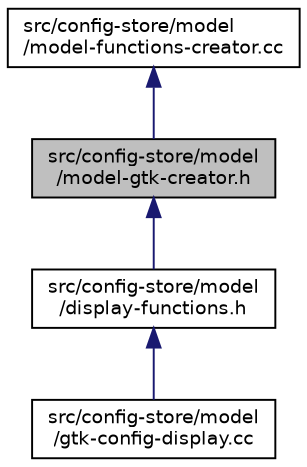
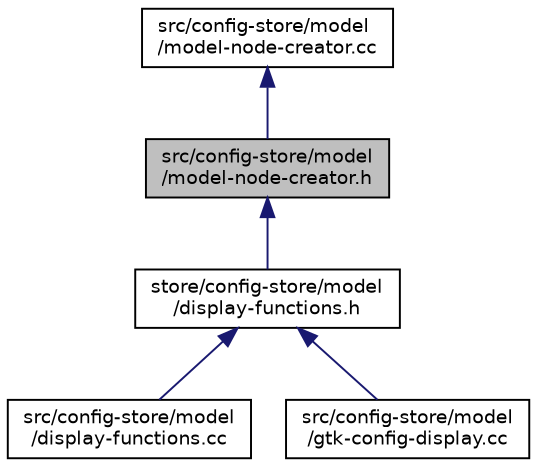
node "src/config-store/model /model-functions-creator.cc": label "src/config-store/model /model-functions-creator.cc" -> "src/config-store/model /model-node-creator.cc"
node "src/config-store/model /model-gtk-creator.h": label "src/config-store/model /model-gtk-creator.h" -> "src/config-store/model /model-node-creator.h"
node "src/config-store/model /display-functions.h": label "src/config-store/model /display-functions.h" -> "store/config-store/model /display-functions.h"
node "src/config-store/model /display-functions.cc": added
